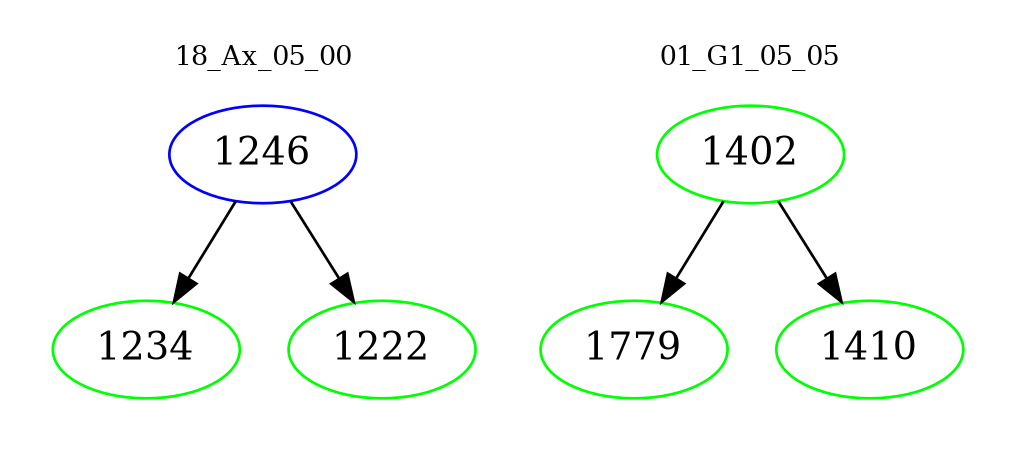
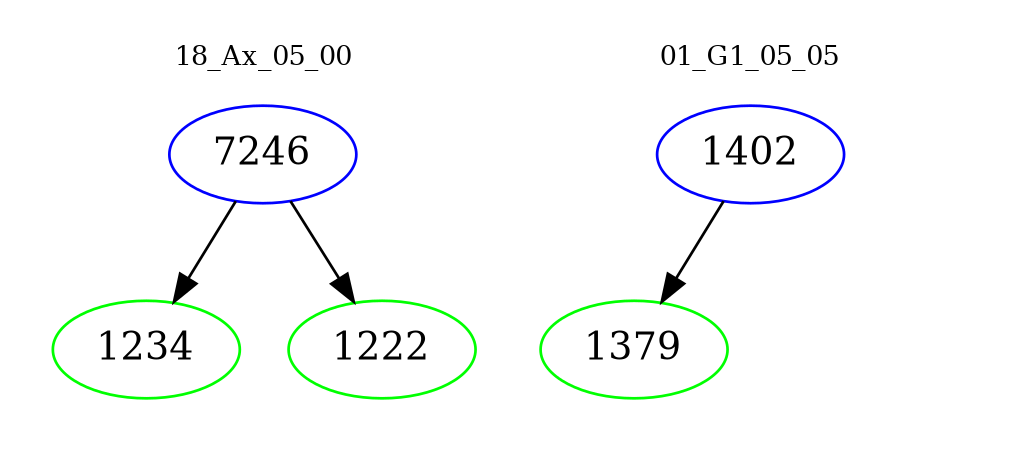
node "1246": label "1246" -> "7246"
node "1402": color green -> blue
node "1779": label "1779" -> "1379"
node "1410": removed
